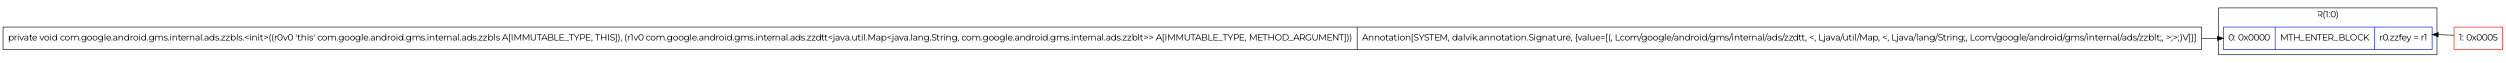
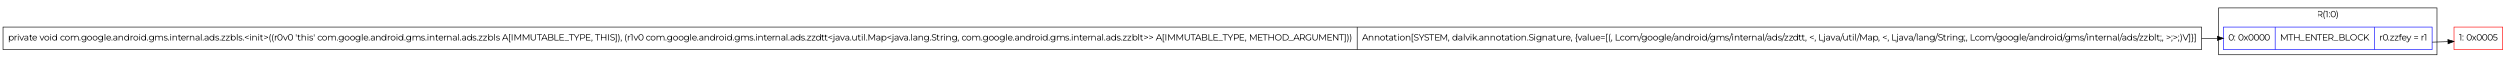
edge "1: 0x0005" -> "0: 0x0000": reversed
